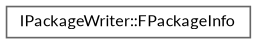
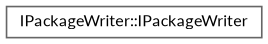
node "IPackageWriter::FPackageInfo": label "IPackageWriter::FPackageInfo" -> "IPackageWriter::IPackageWriter"
